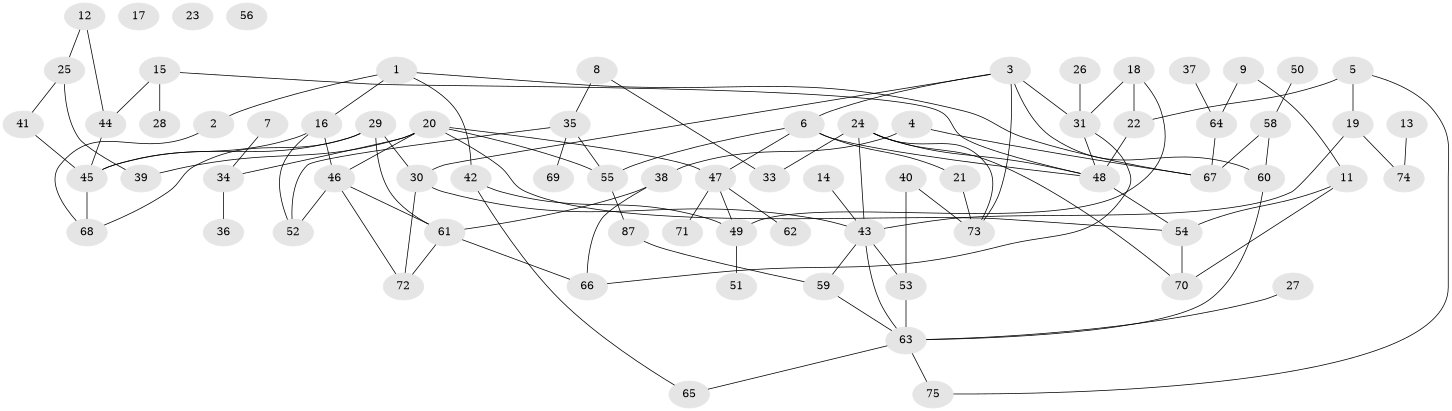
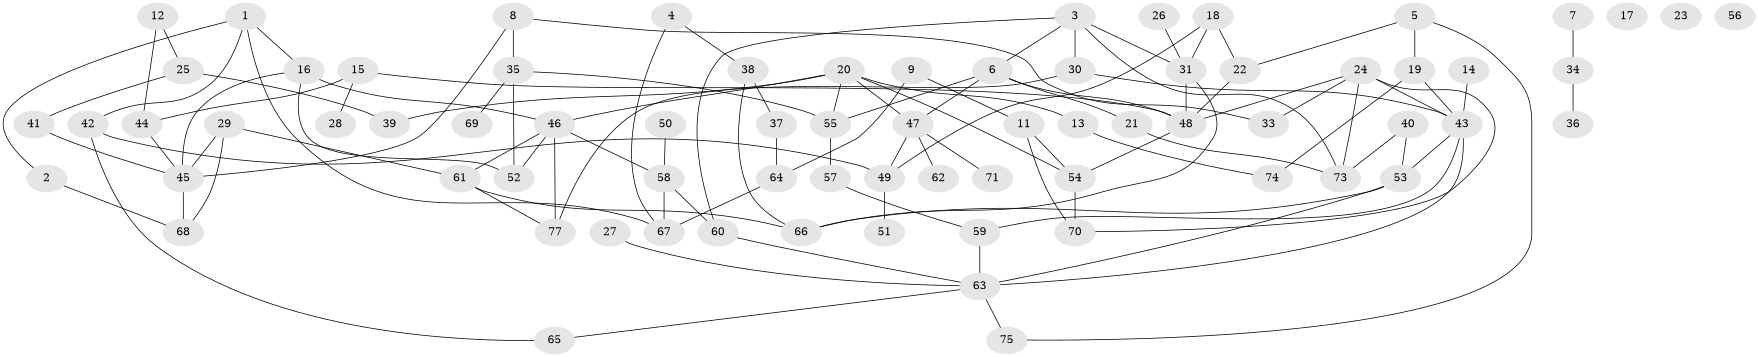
edge "8" -- "45": added
edge "46" -- "58": added
edge "29" -- "30": removed
edge "20" -- "34": now "20" -- "13"
edge "53" -- "66": added
edge "38" -- "61": now "38" -- "37"
node "87": label "87" -> "57"
node "72": label "72" -> "77"
